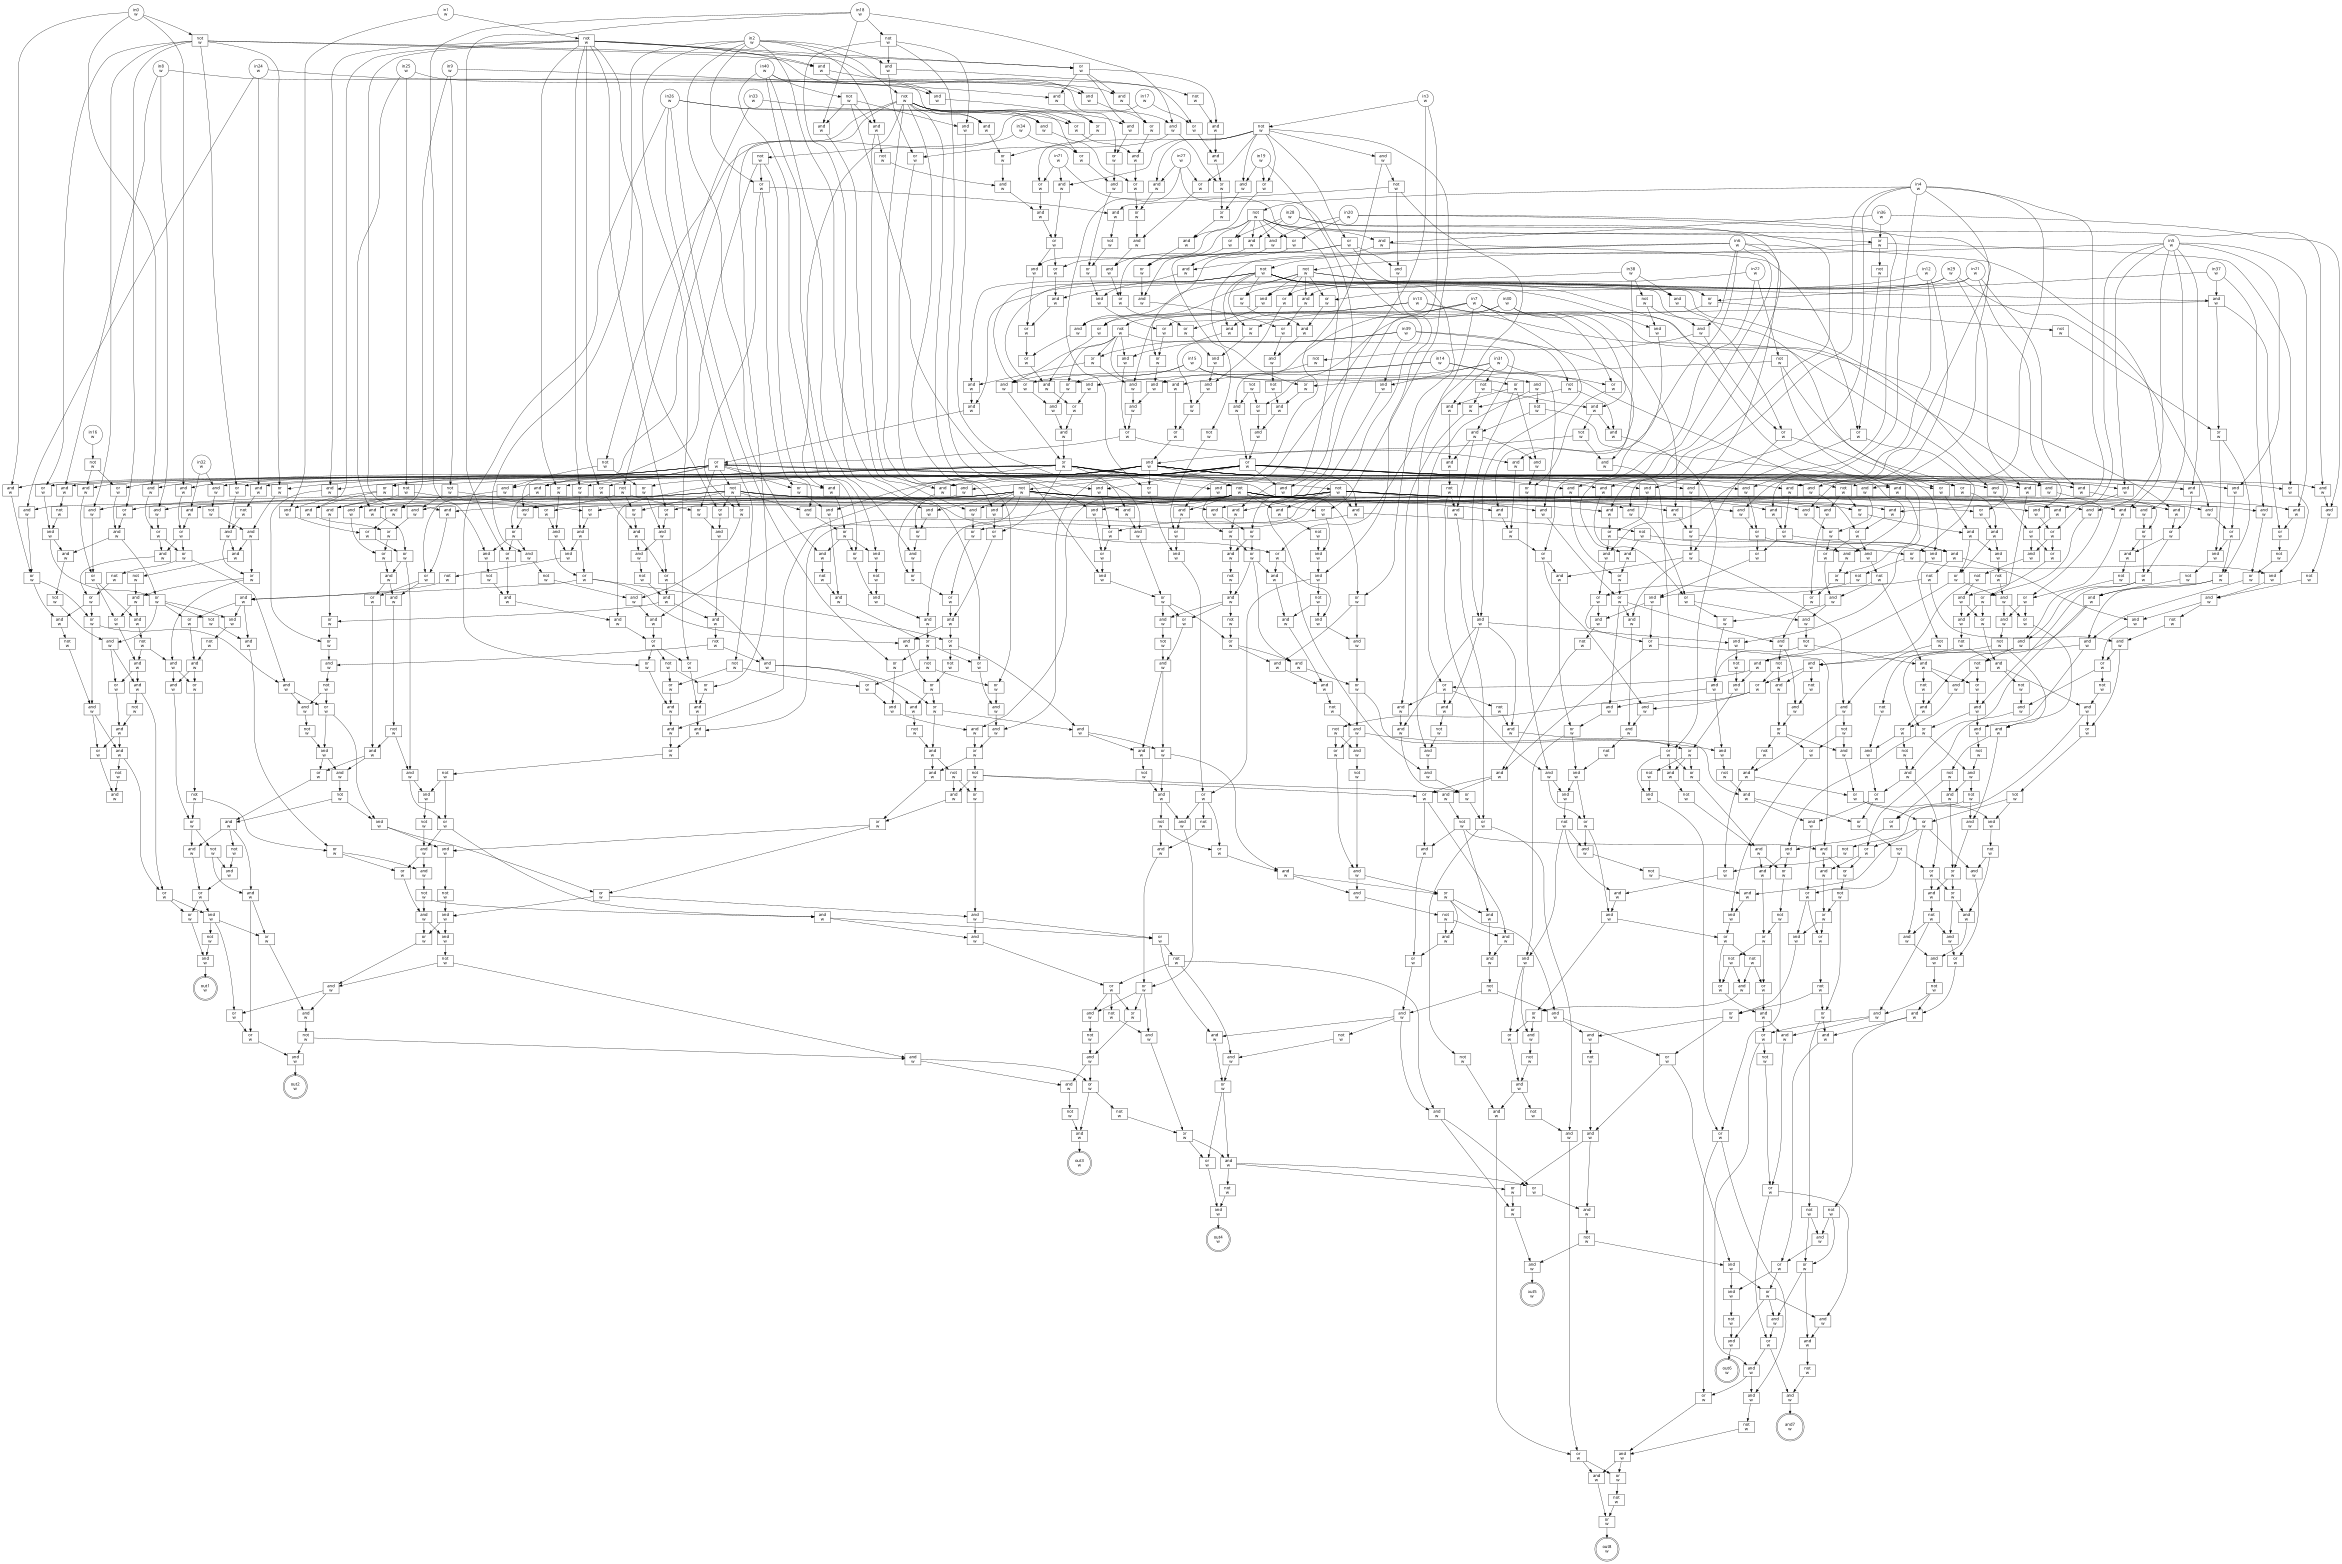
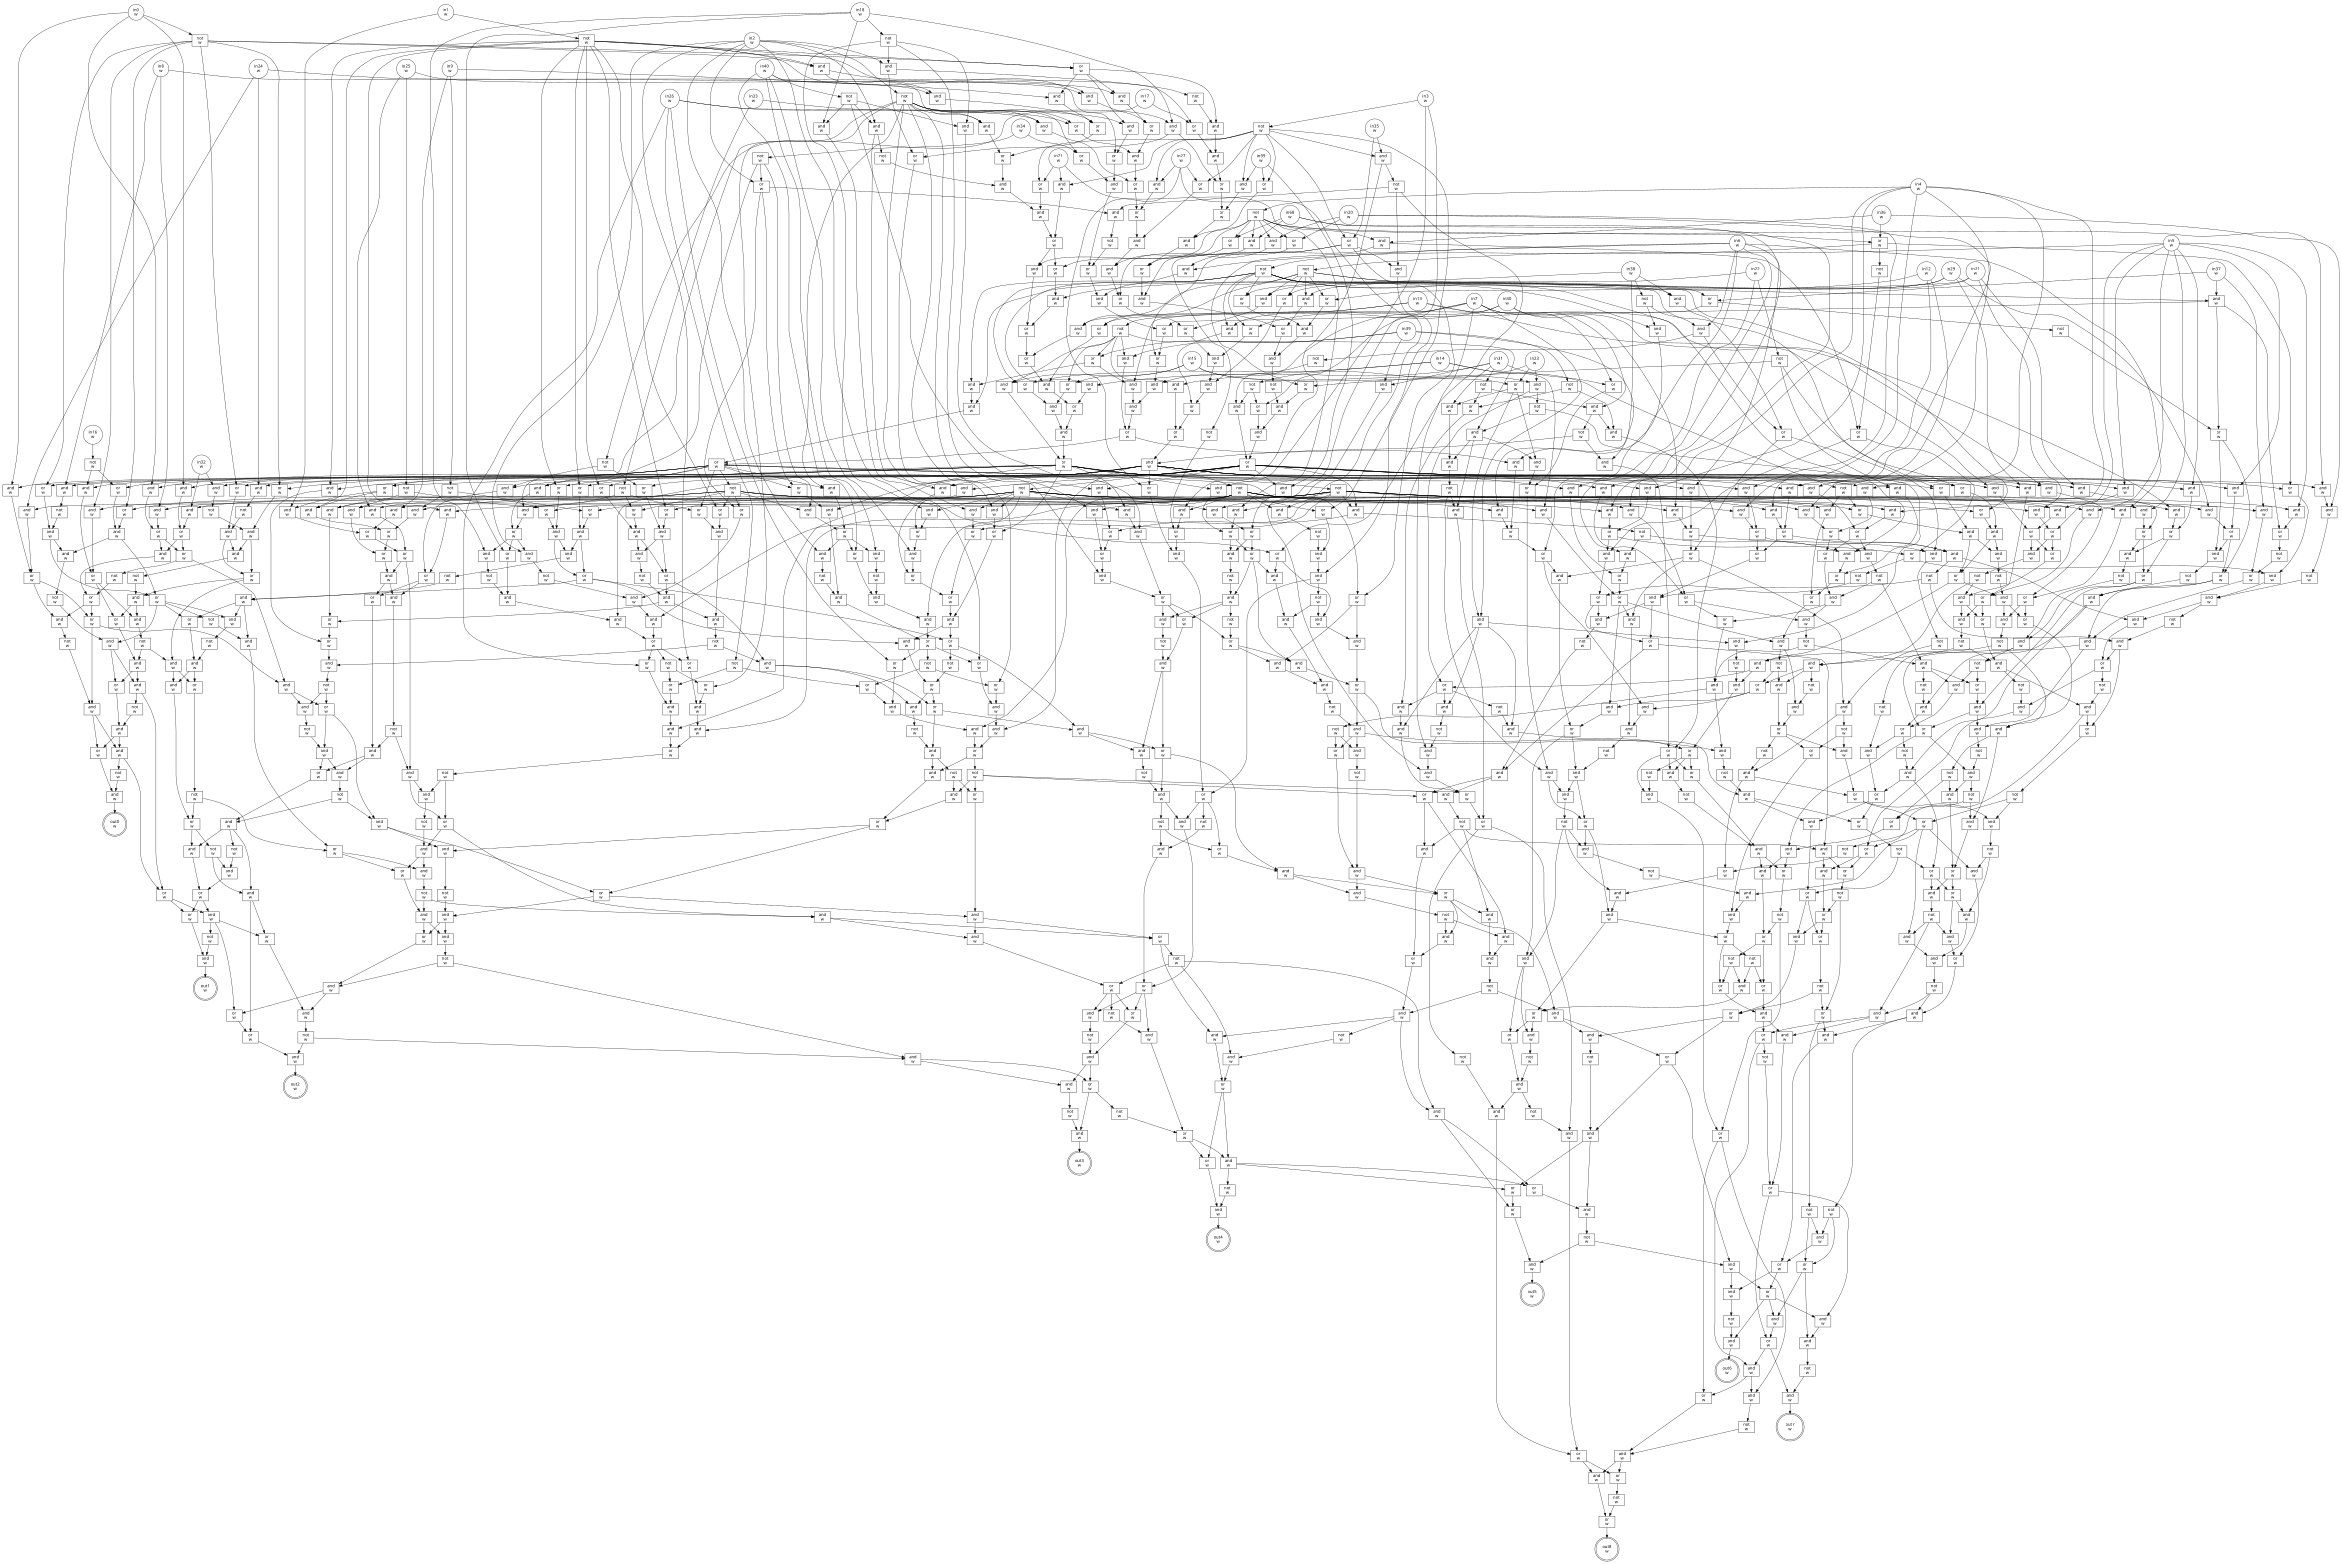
node "in35 w": added
node "in19 w": label "in19 w" -> "in99 w"
node "in28 w": label "in28 w" -> "in68 w"
node "in23 w": added
node "out0 w": added
node "and7 w": label "and7 w" -> "out7 w"
